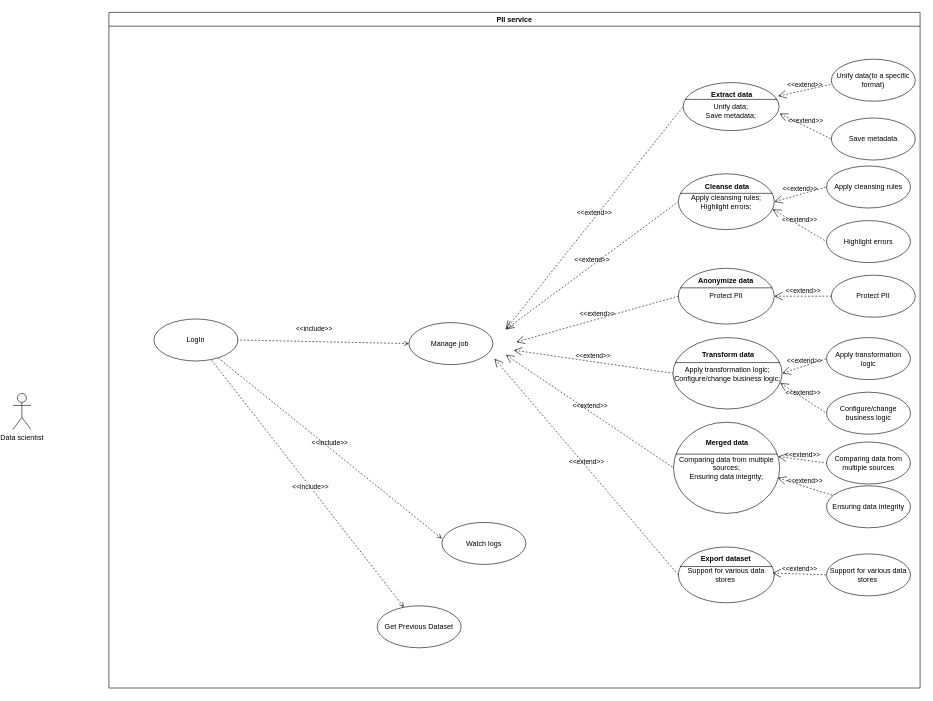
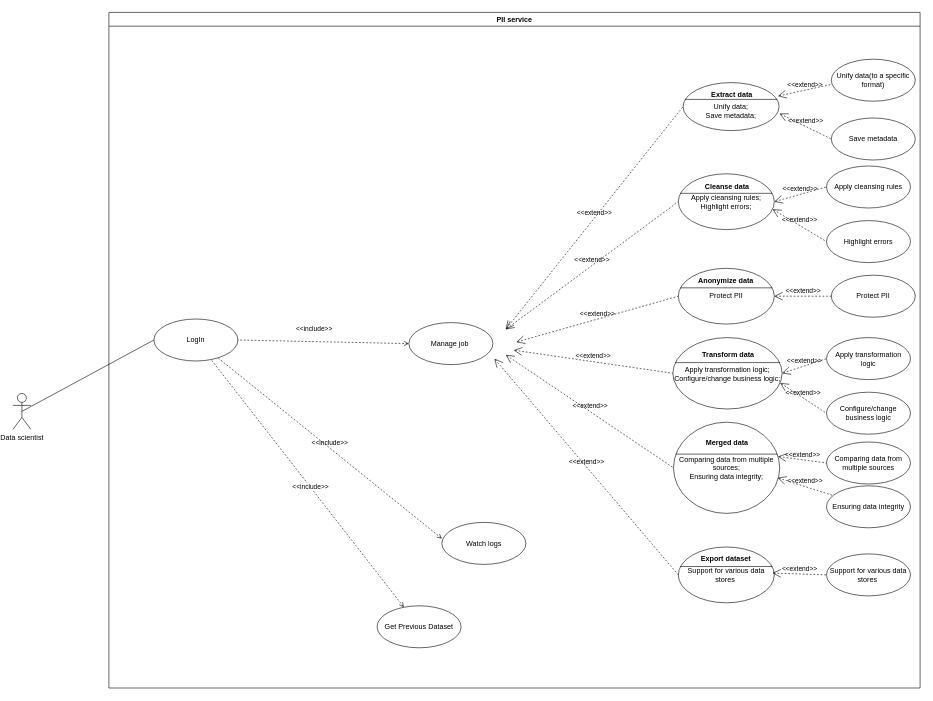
edge "LogIn" -- "Data scientist": added
